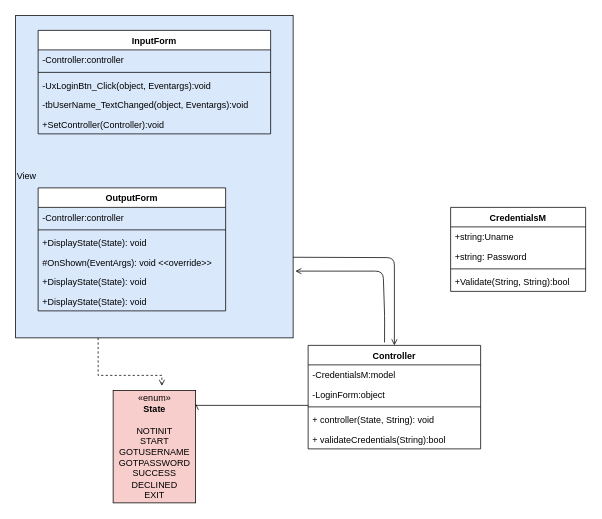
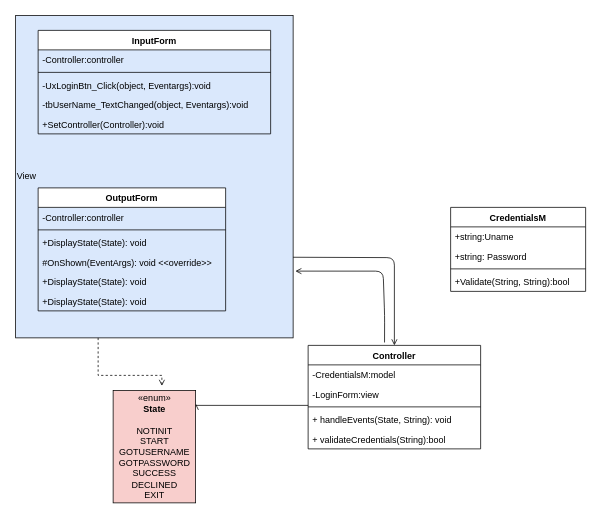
node "-LoginForm:object": label "-LoginForm:object" -> "-LoginForm:view"
node "+ controller(State, String): void": label "+ controller(State, String): void" -> "+ handleEvents(State, String): void"
